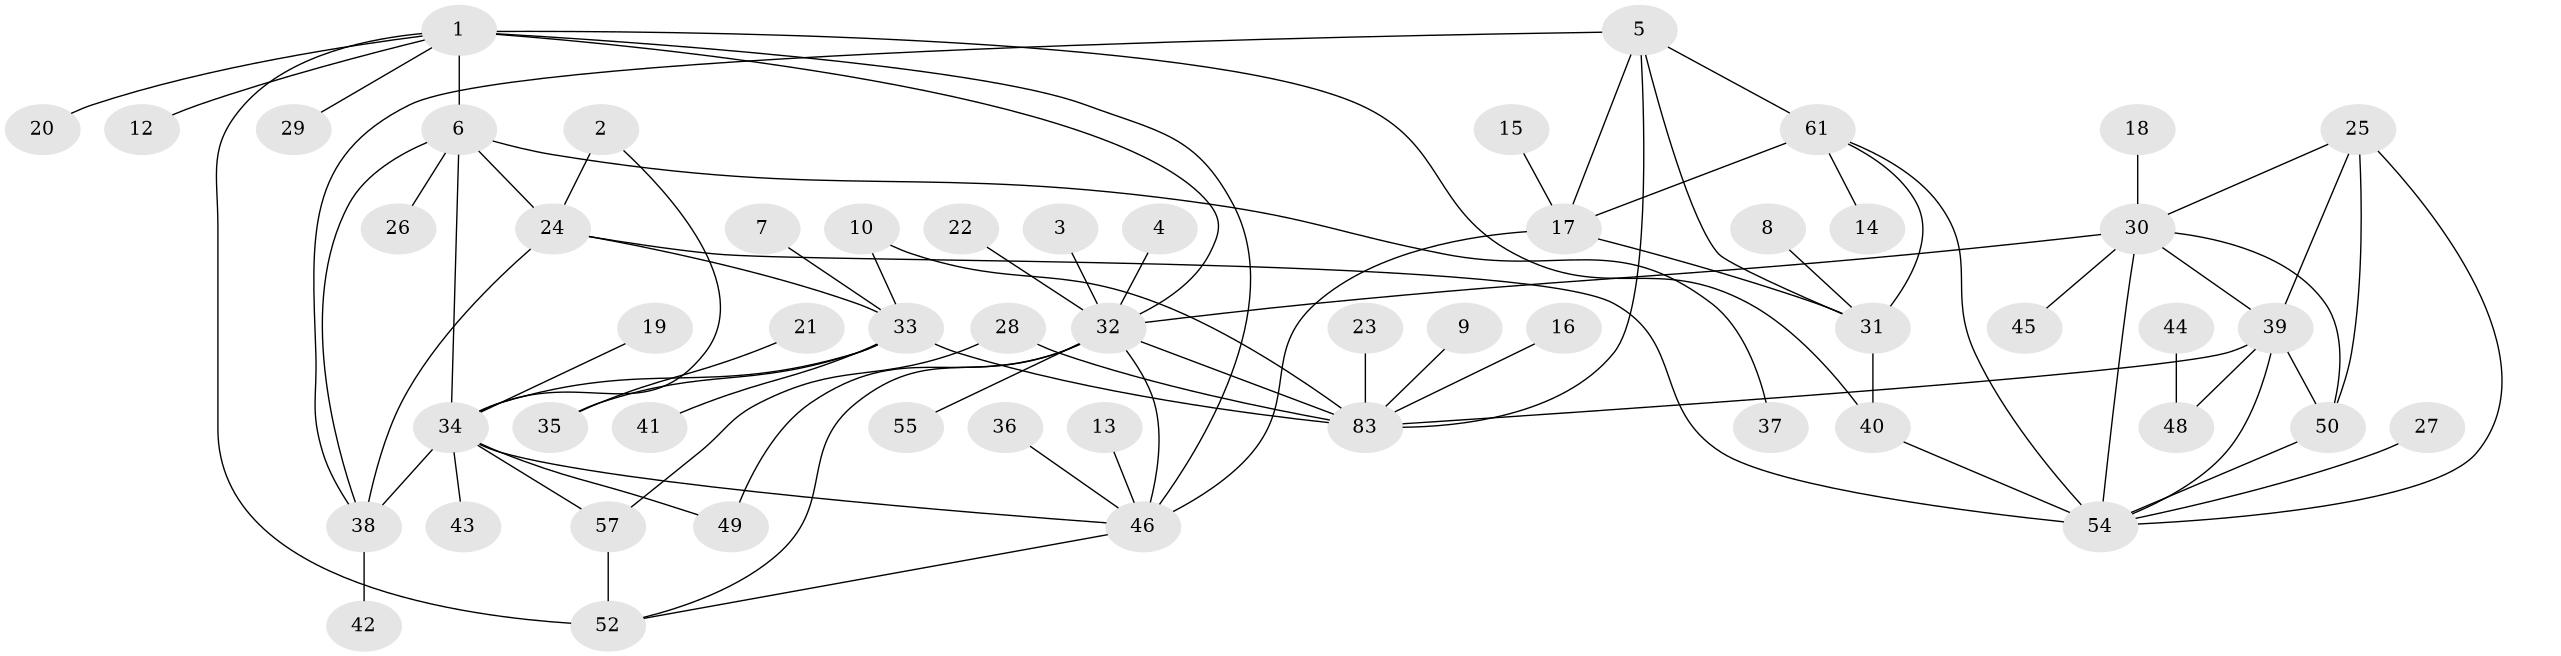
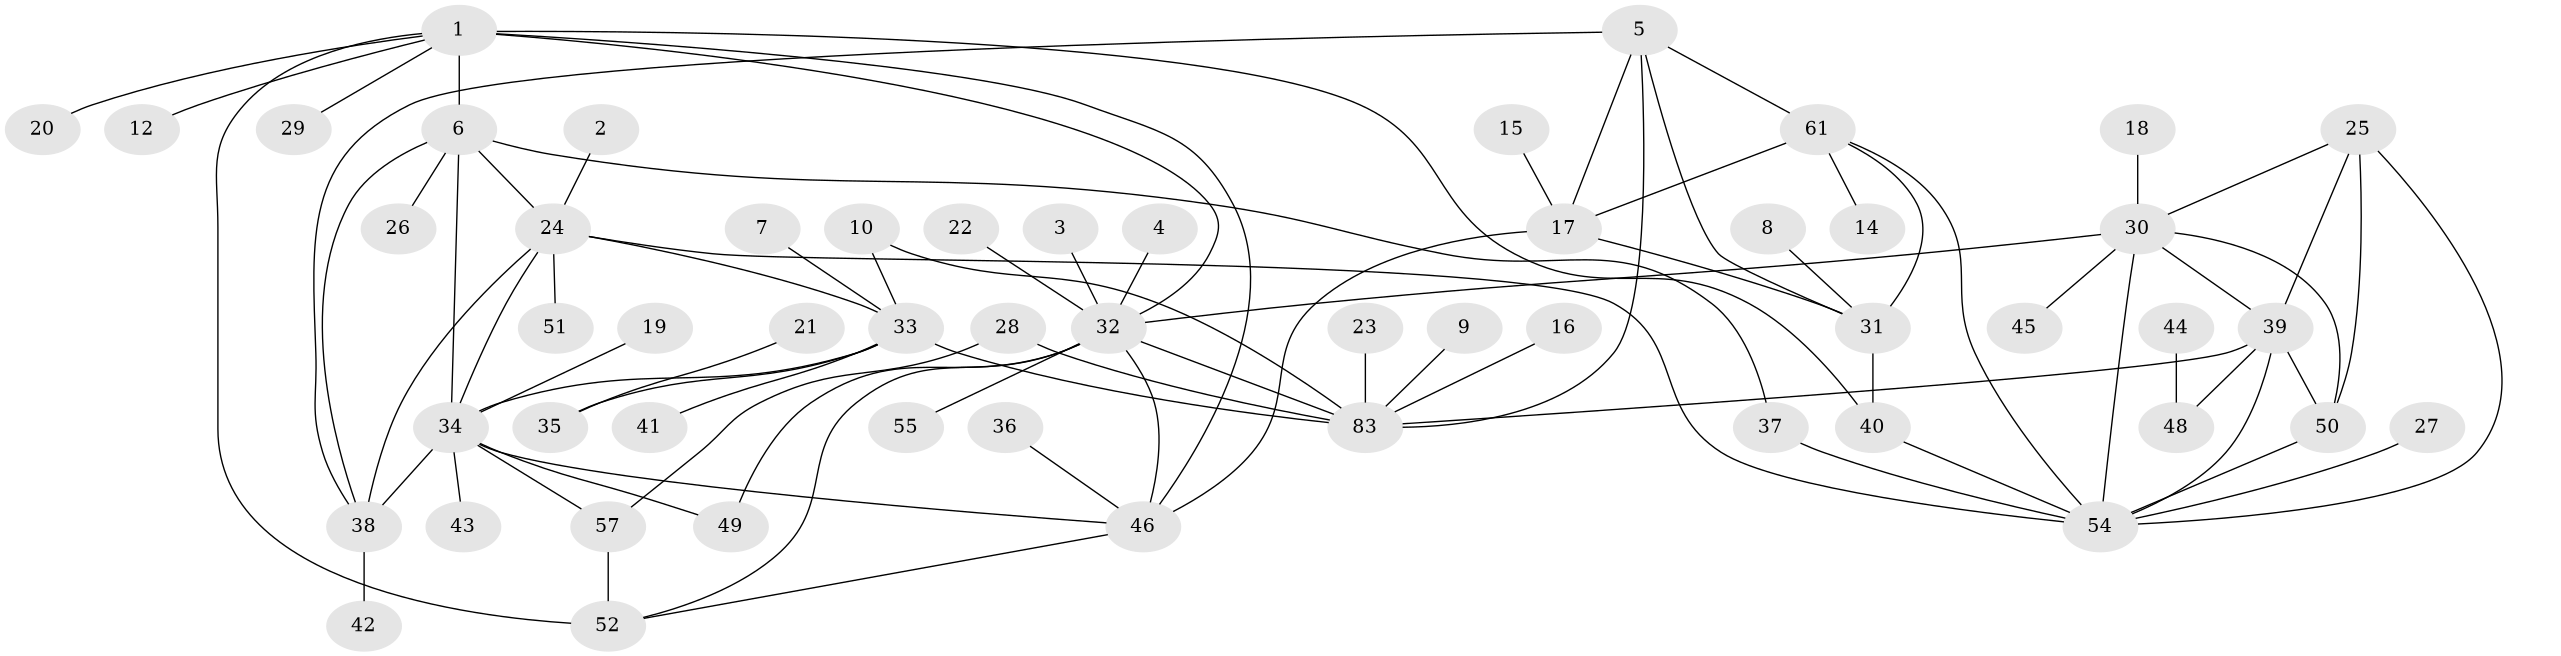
node "51": added
edge "2" -- "34": now "24" -- "34"
node "13": removed
edge "37" -- "54": added
